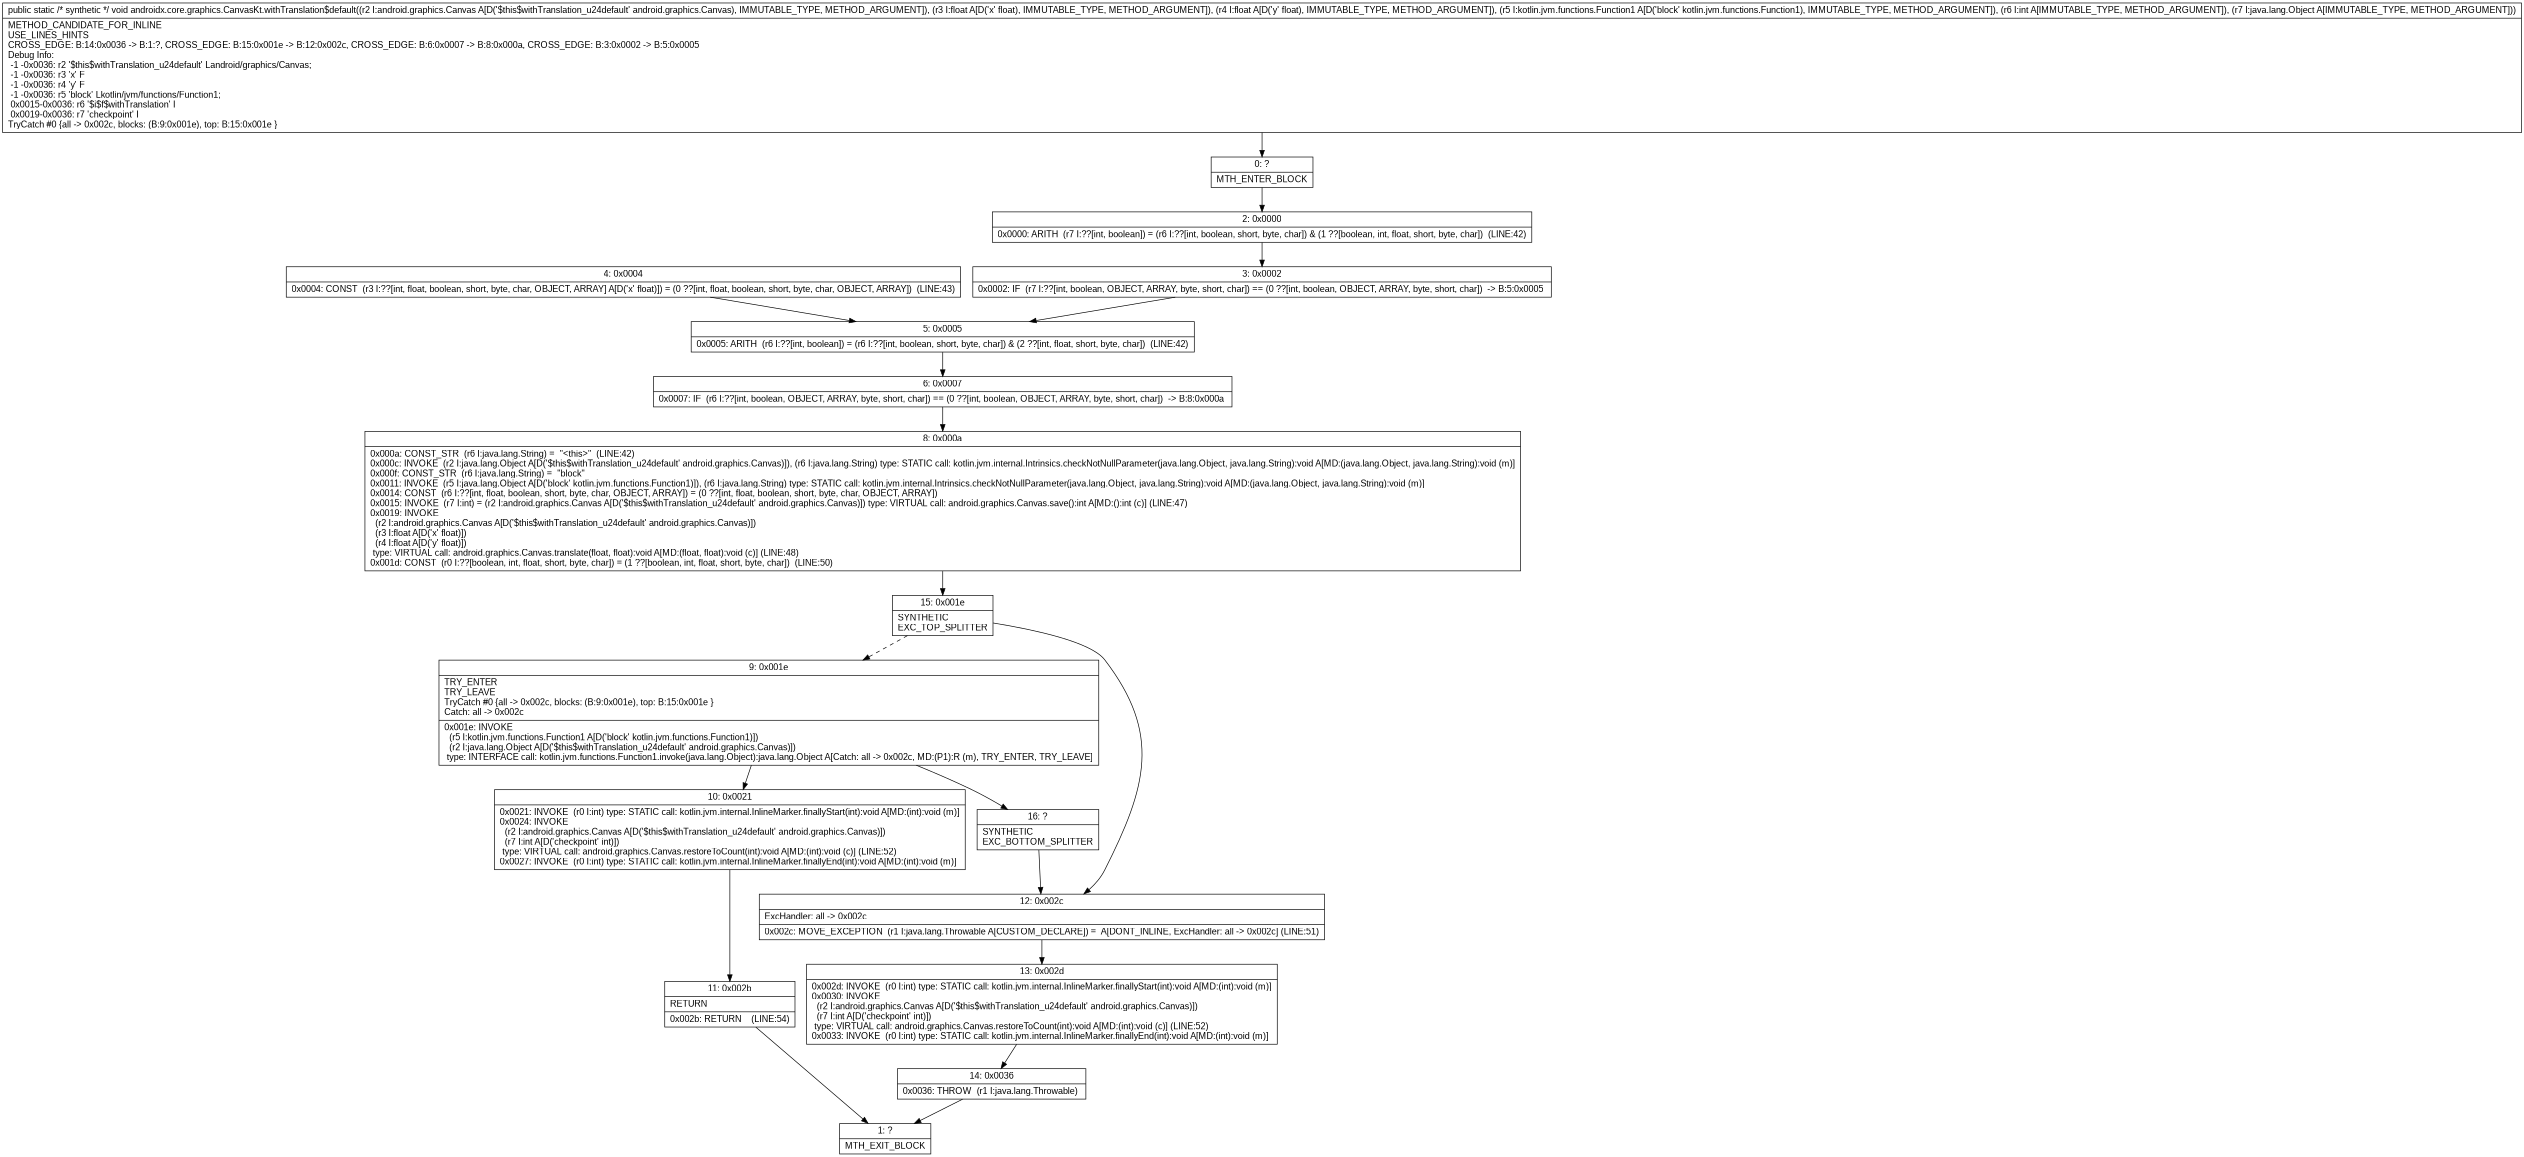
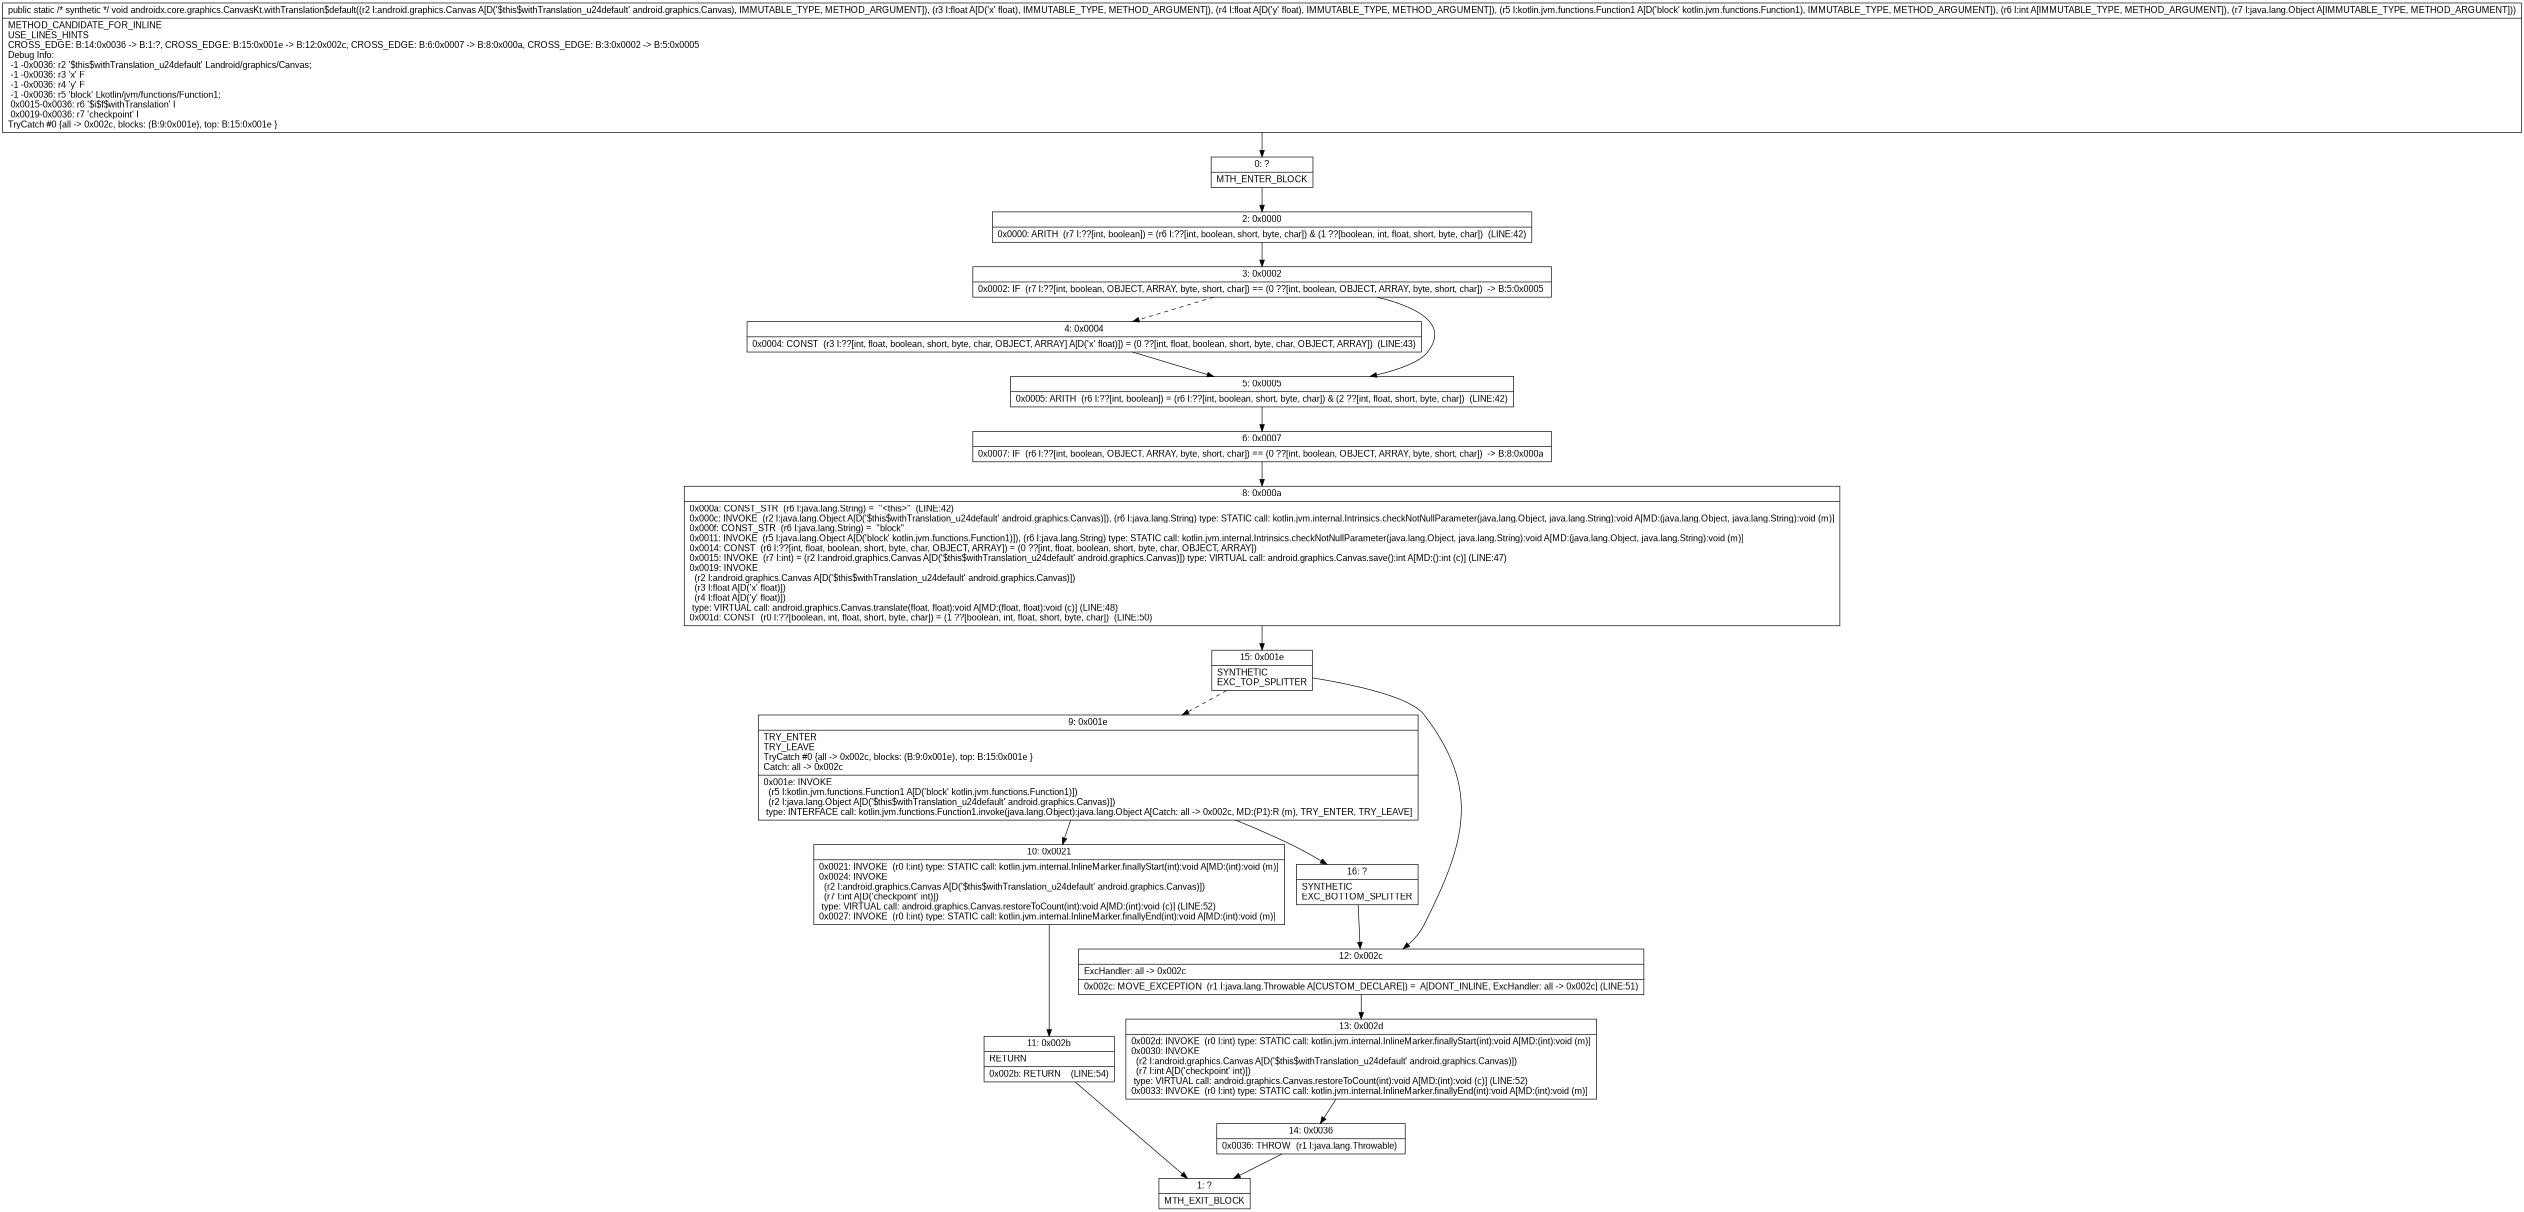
edge "3: 0x0002" -> "4: 0x0004": added
